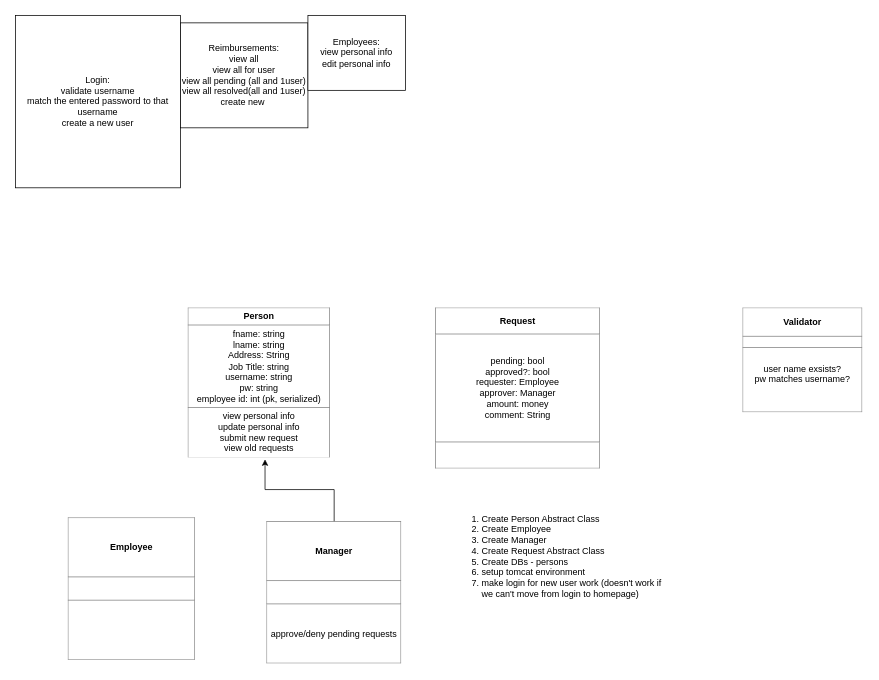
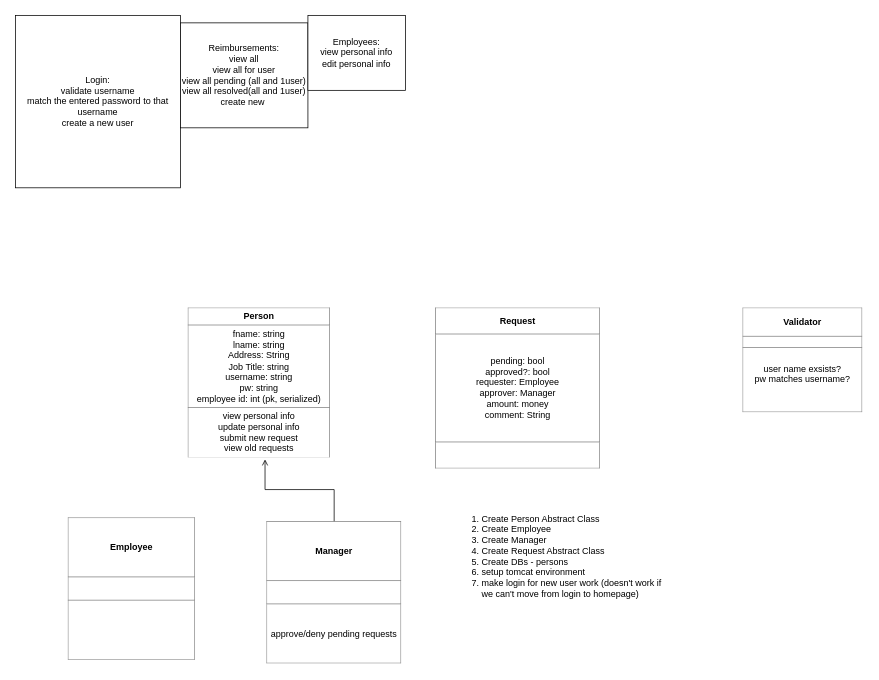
edge "Manager approve/deny pending requests" -> "Person fname: string lname: string Address: String Job Title: string username: string pw: string employee id: int (pk, serialized) view personal info update personal info submit new request view old requests": arrowhead classic -> open
